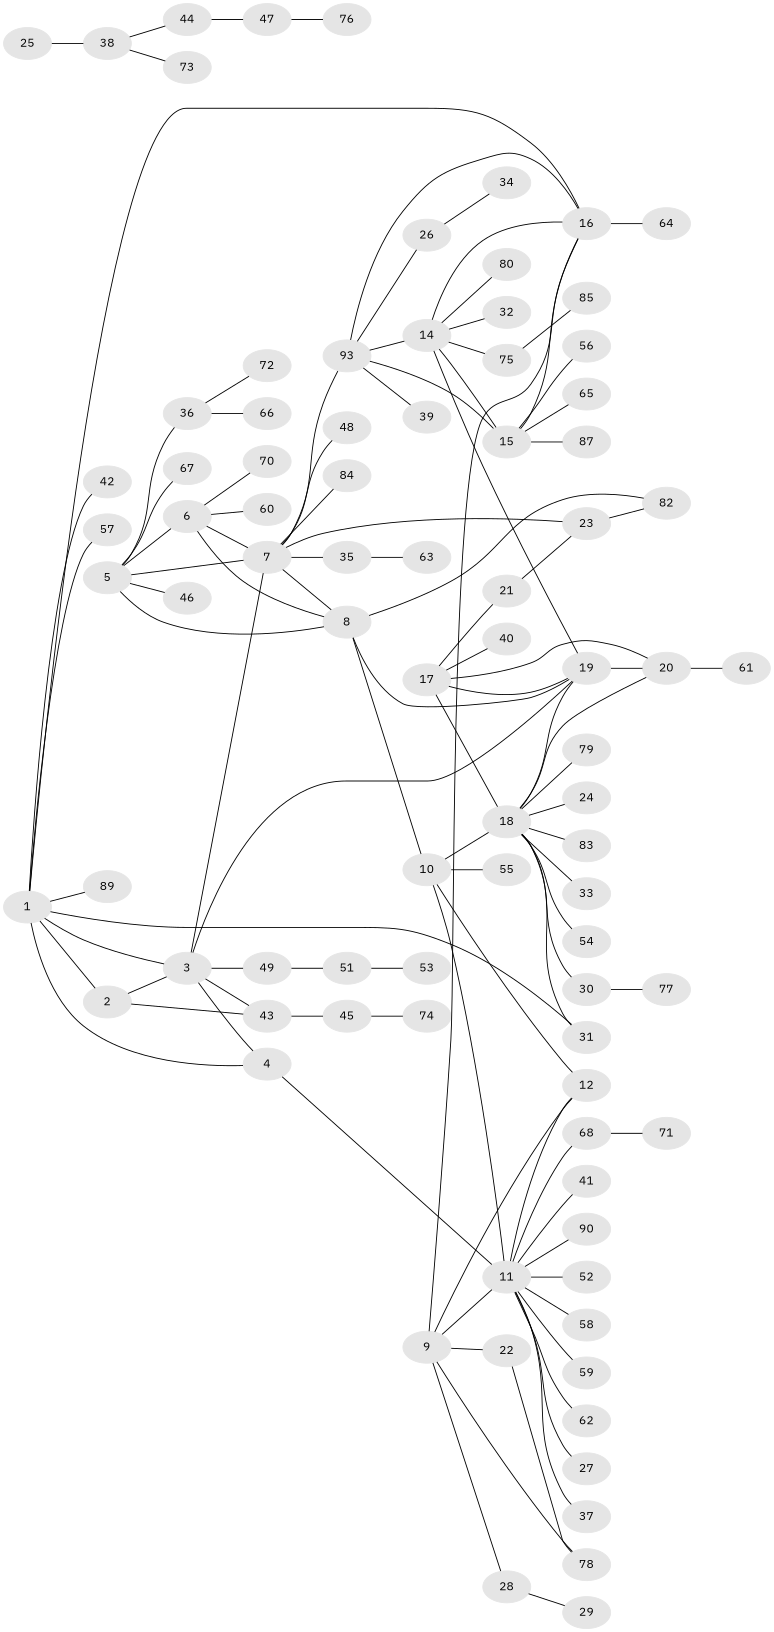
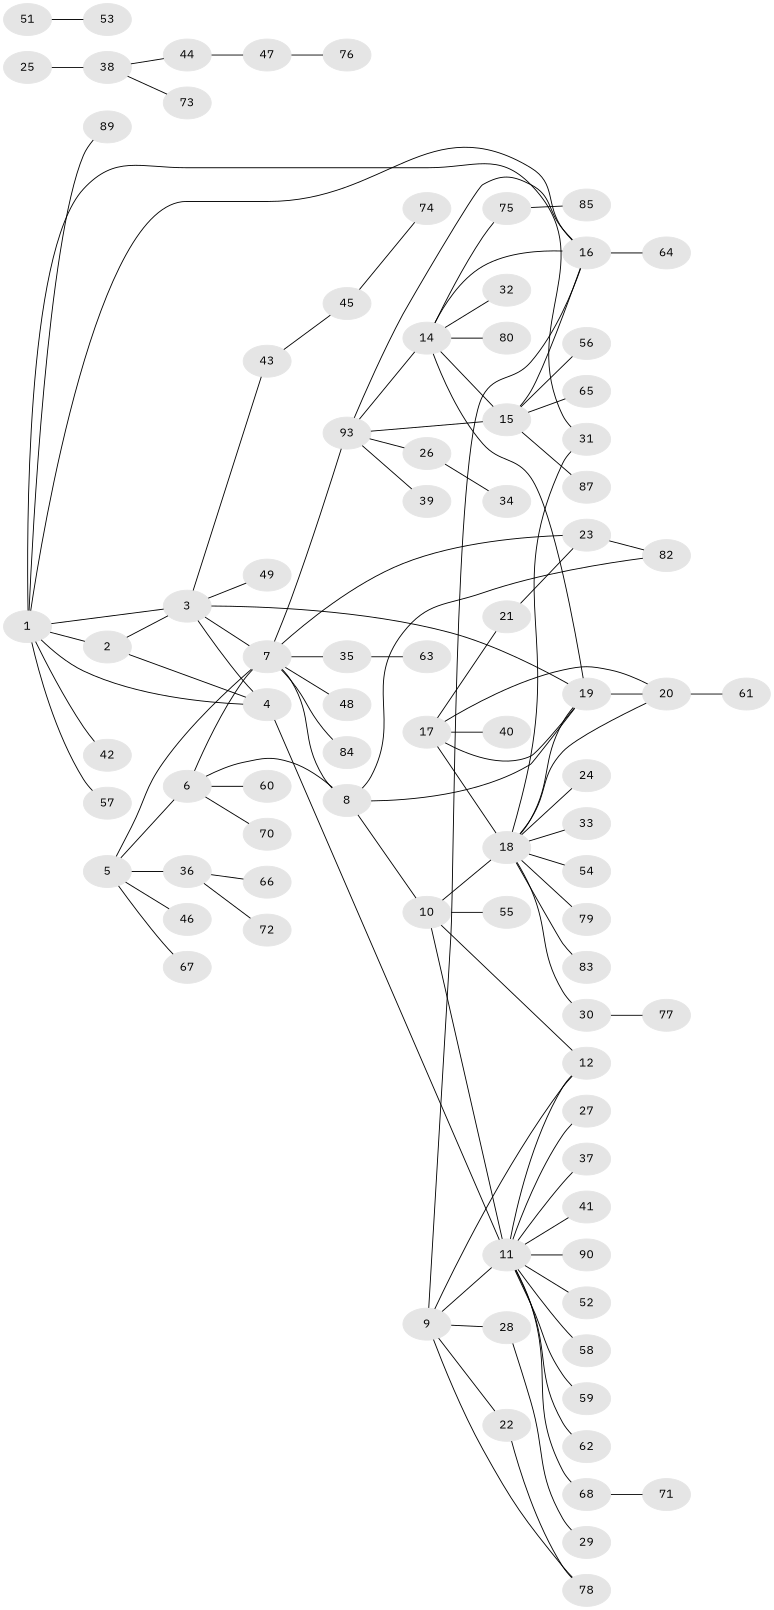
edge "5" -- "8": removed
edge "49" -- "51": removed
edge "2" -- "43": now "2" -- "4"
